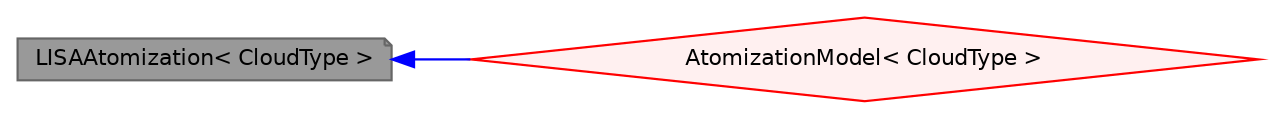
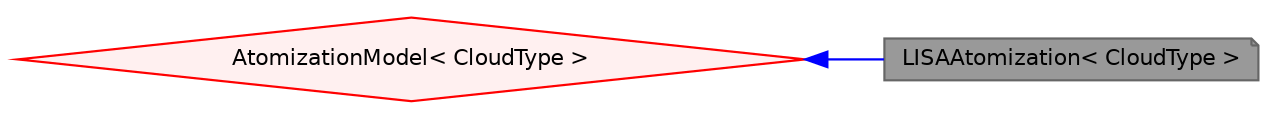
edge "AtomizationModel< CloudType >" -> "LISAAtomization< CloudType >": reversed
